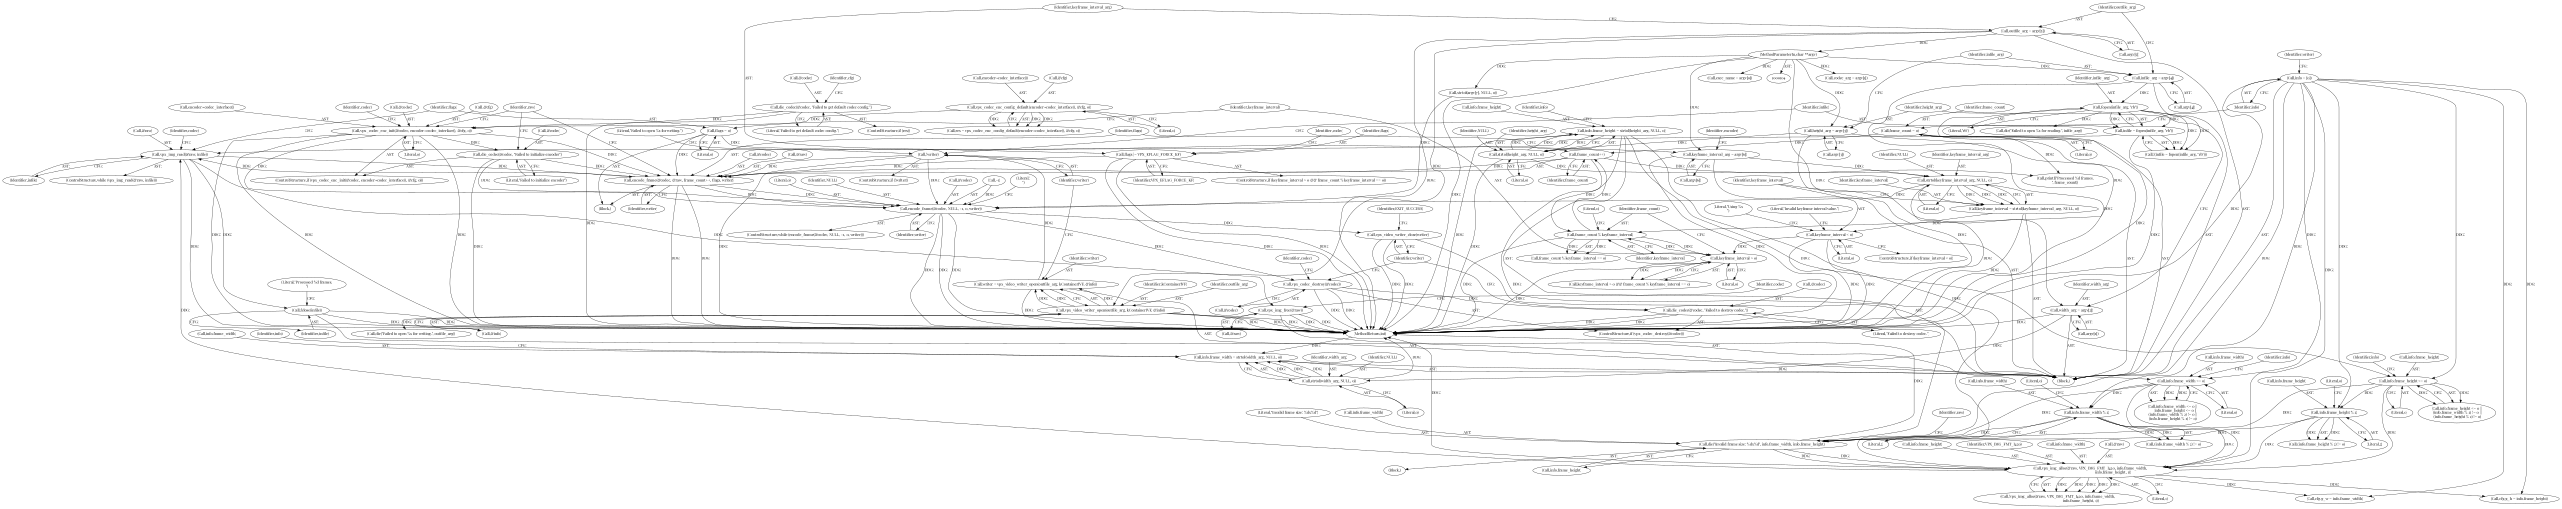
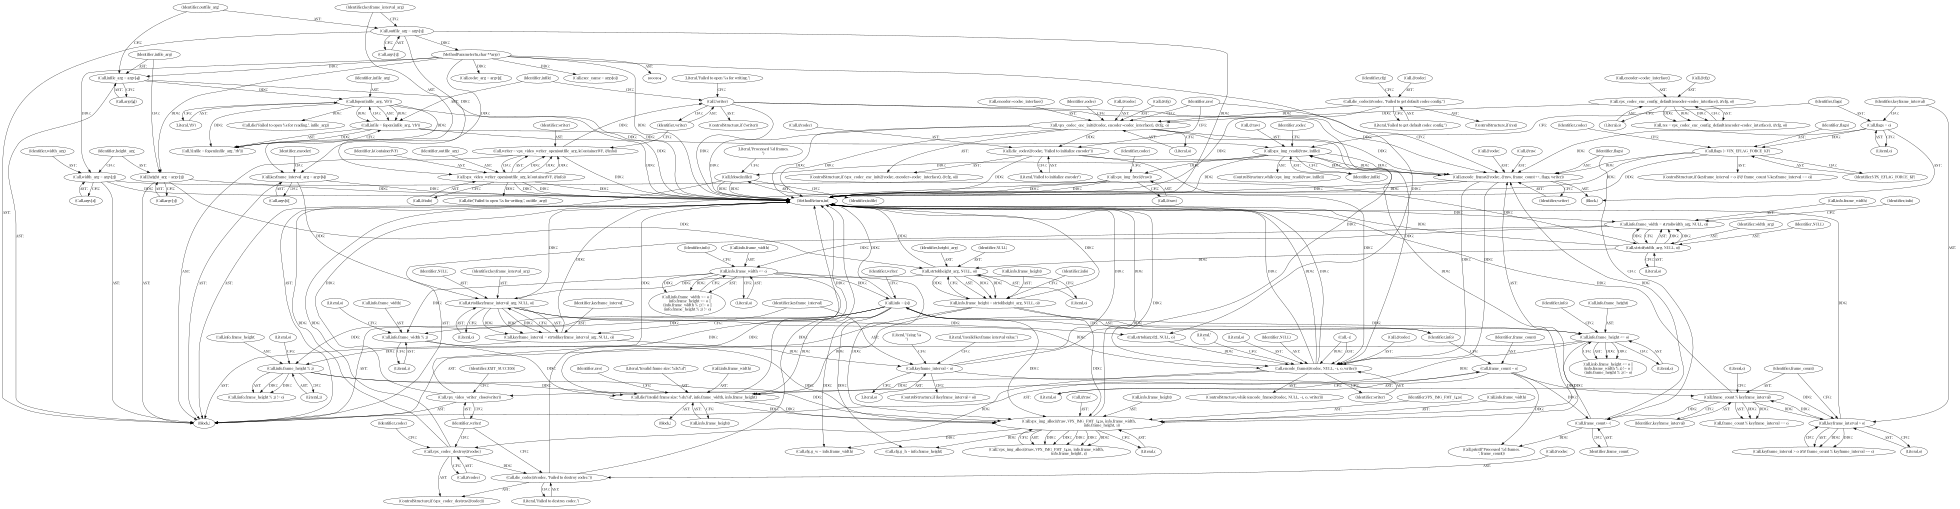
edge "(Call,frame_count++)" -> "(Call,frame_count % keyframe_interval)": removed, label "DDG:"
edge "(Call,strtol(width_arg, NULL, 0))" -> "(Call,strtol(height_arg, NULL, 0))": added, label "DDG:"
edge "(Call,info = {0})" -> "(Call,info.frame_width <= 0)": reversed
edge "(Call,strtol(keyframe_interval_arg, NULL, 0))" -> "(Call,strtol(argv[7], NULL, 0))": added, label "DDG:"
node "(Call,(info.frame_width % 2) != 0)": removed
